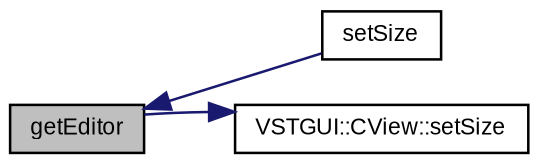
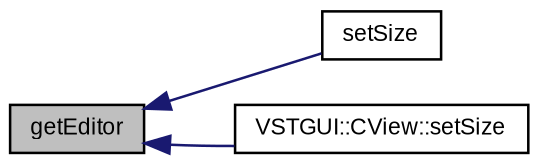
edge "getEditor" -> "VSTGUI::CView::setSize": reversed
